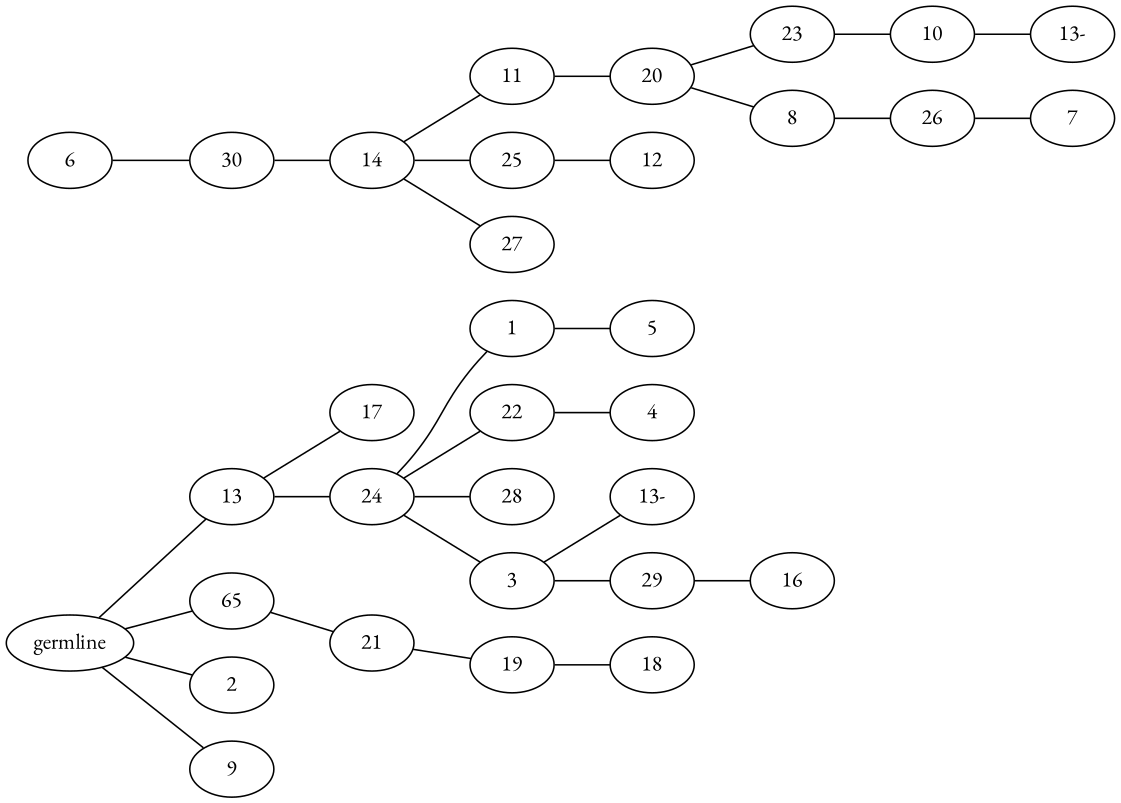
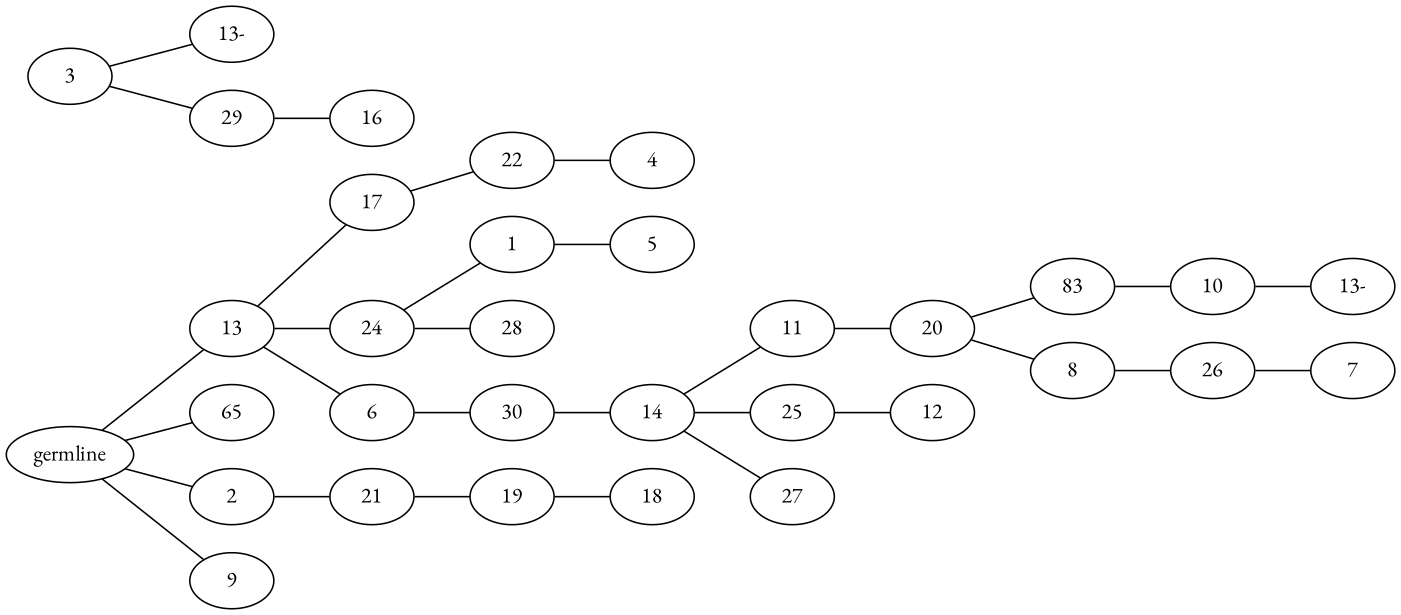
node "23": label "23" -> "83"
edge "13" -- "6": added
edge "22" -- "24": now "22" -- "17"
edge "24" -- "3": removed
edge "65" -- "21": now "2" -- "21"
